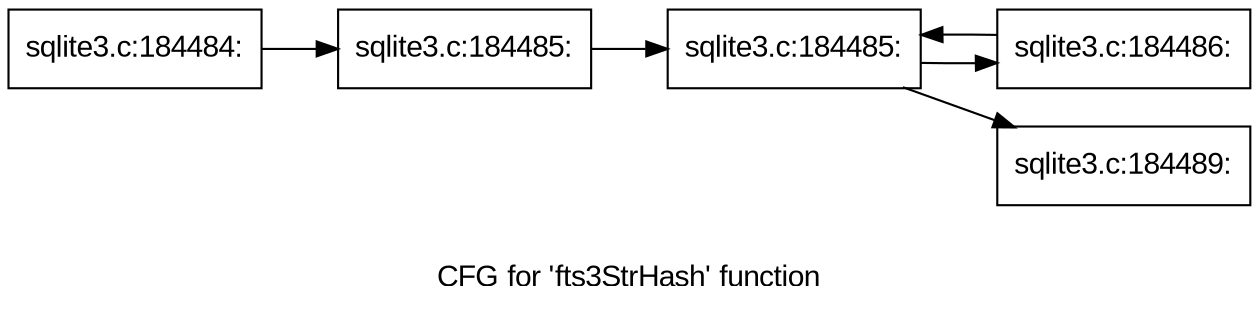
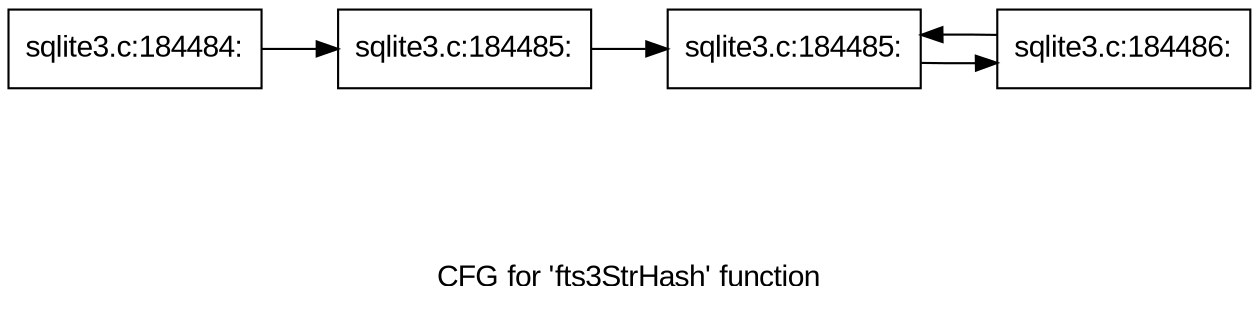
node "sqlite3.c:184489:": removed
